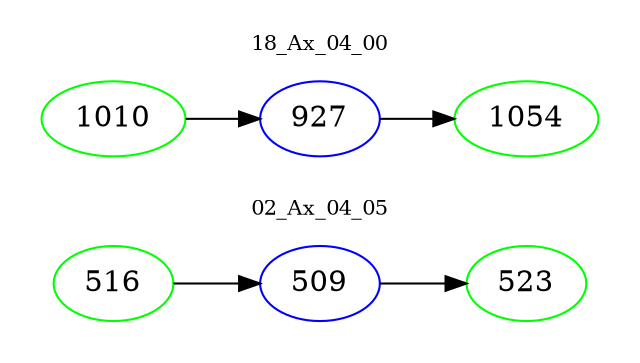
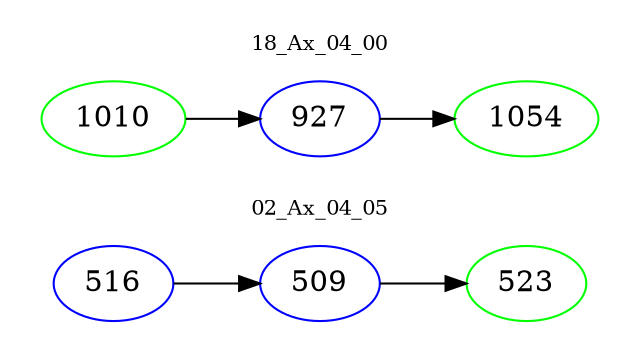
node "516": color green -> blue
